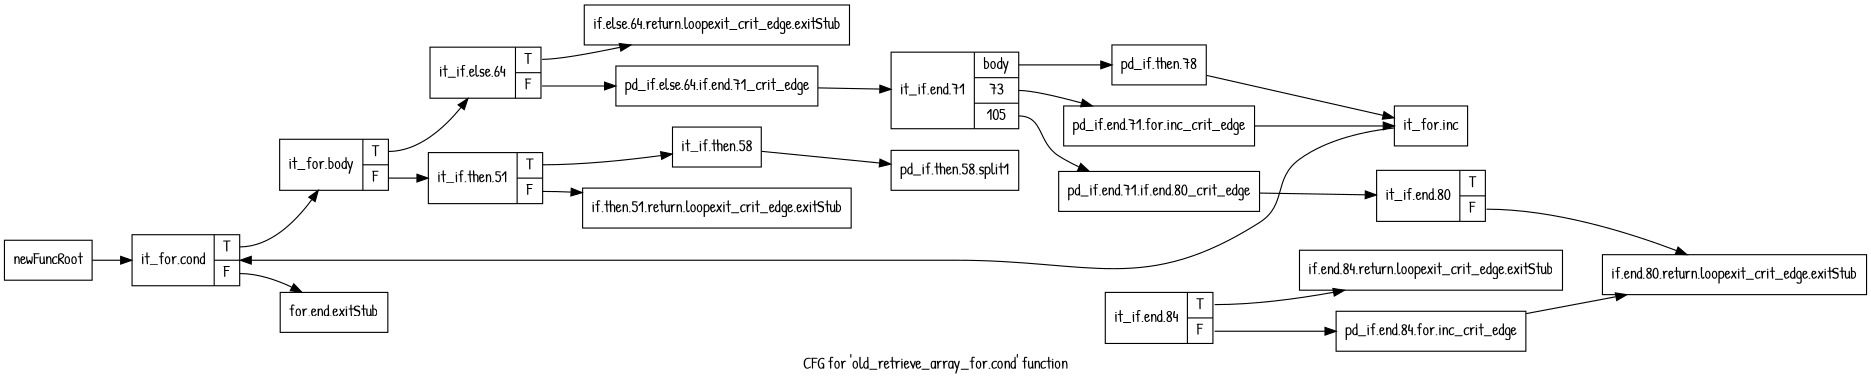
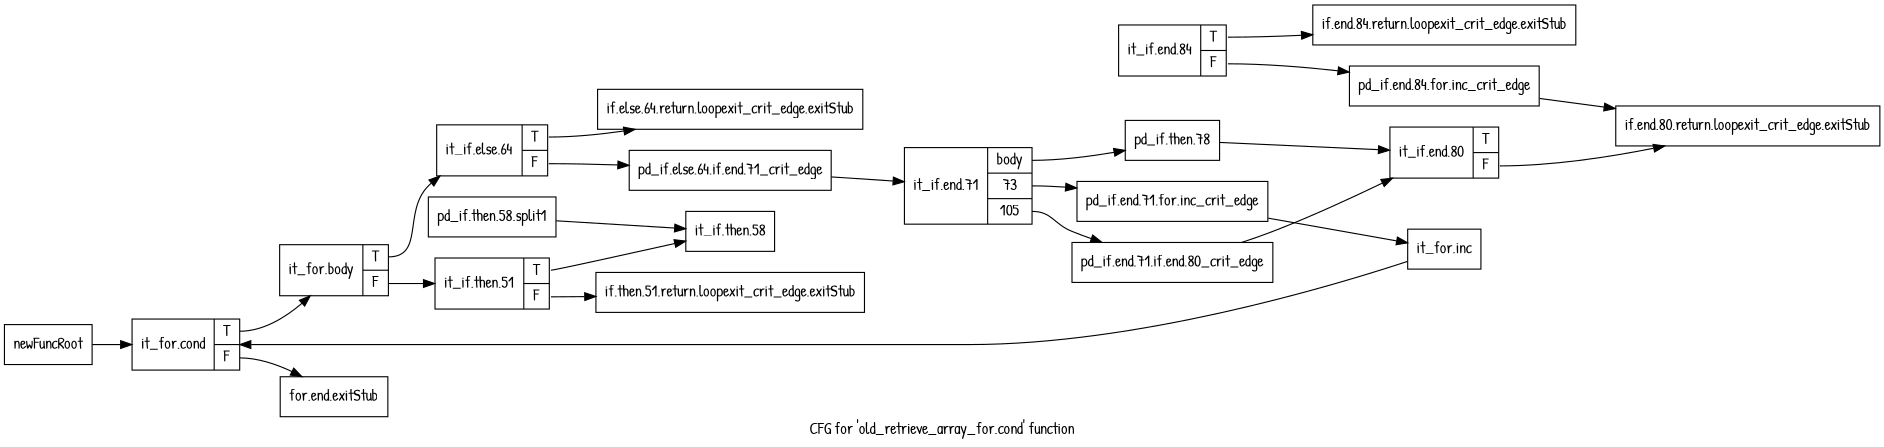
edge "pd_if.then.78" -> "it_for.inc": now "pd_if.then.78" -> "it_if.end.80"
edge "it_if.then.58" -> "pd_if.then.58.split1": reversed
